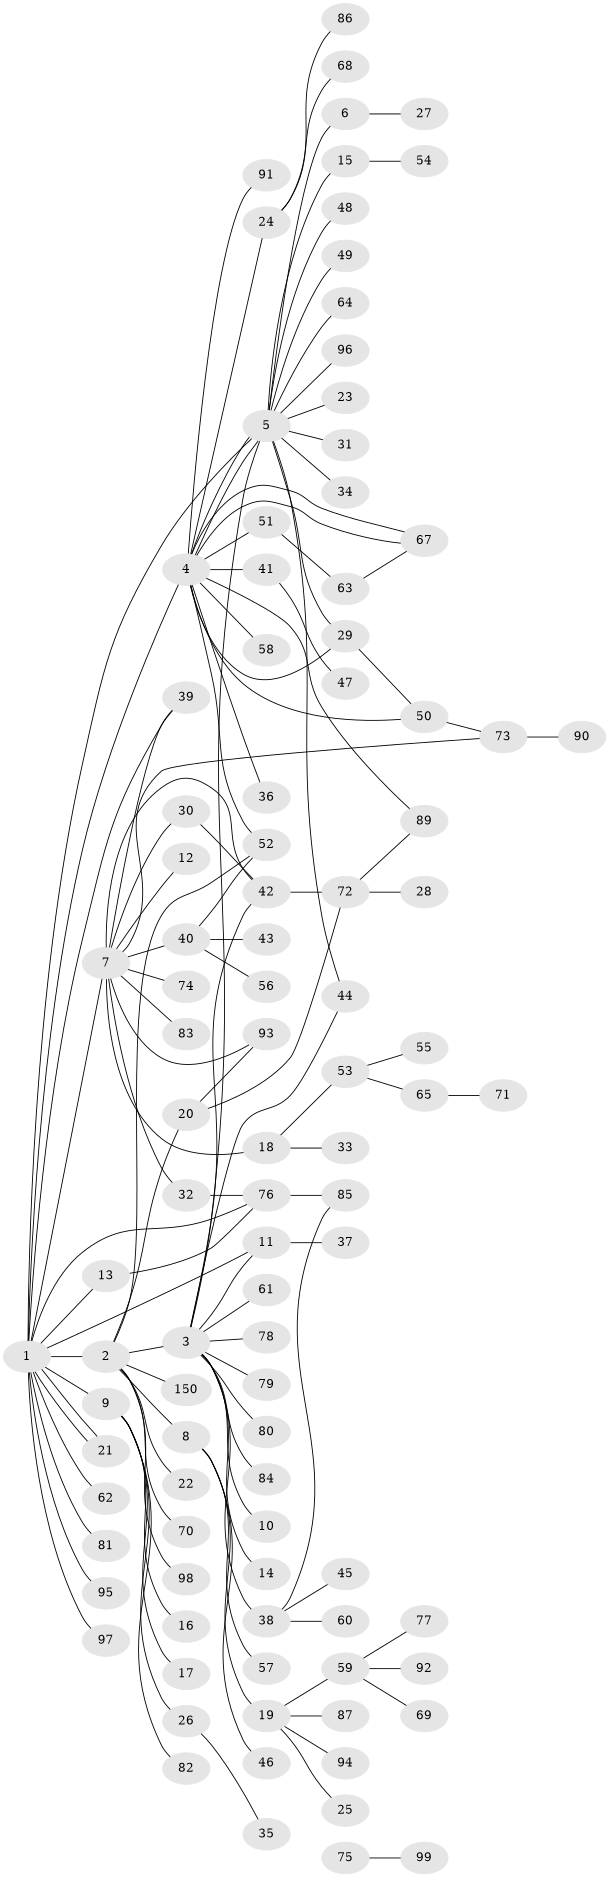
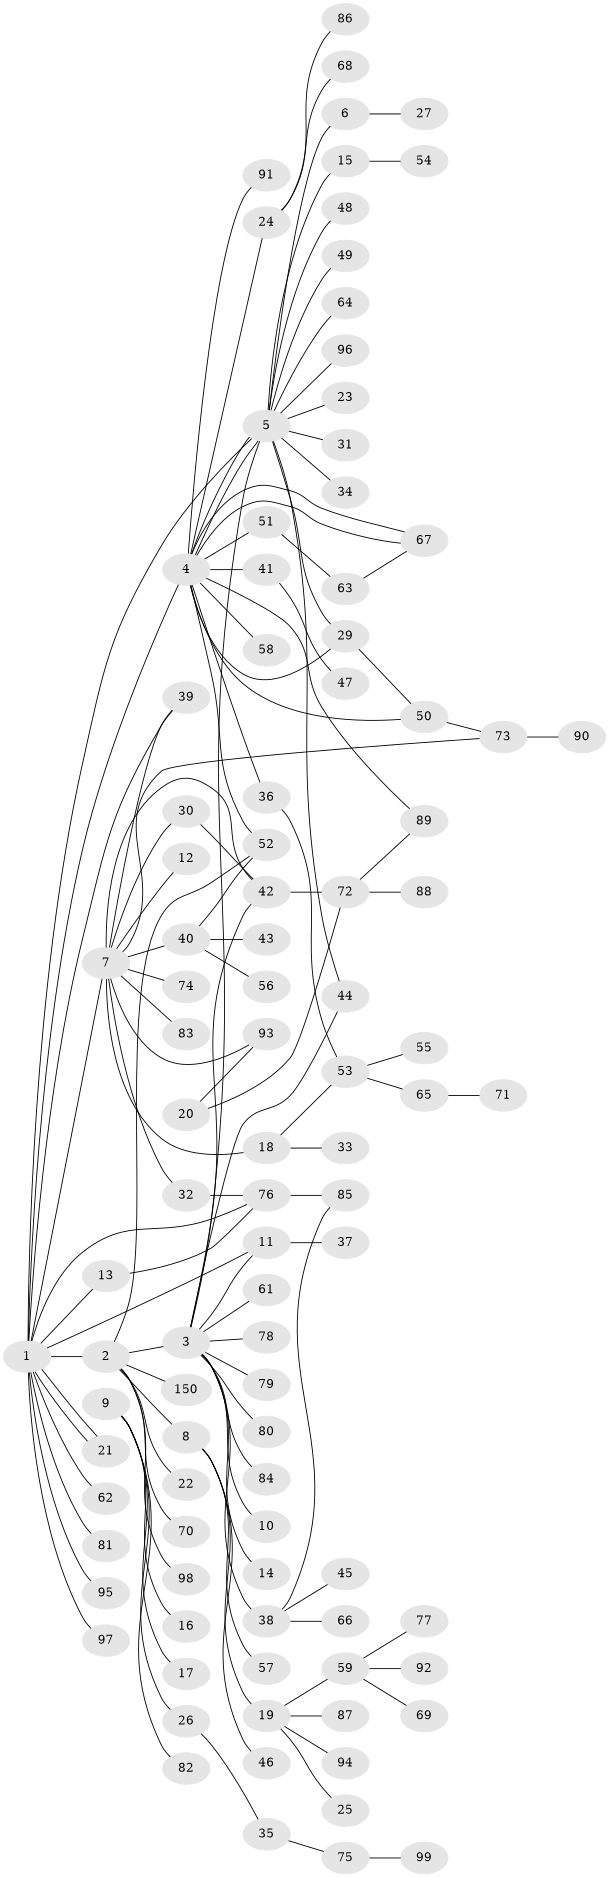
node "28": label "28" -> "88"
edge "36" -- "53": added
edge "20" -- "2": removed
edge "1" -- "9": removed
node "60": label "60" -> "66"
edge "35" -- "75": added
